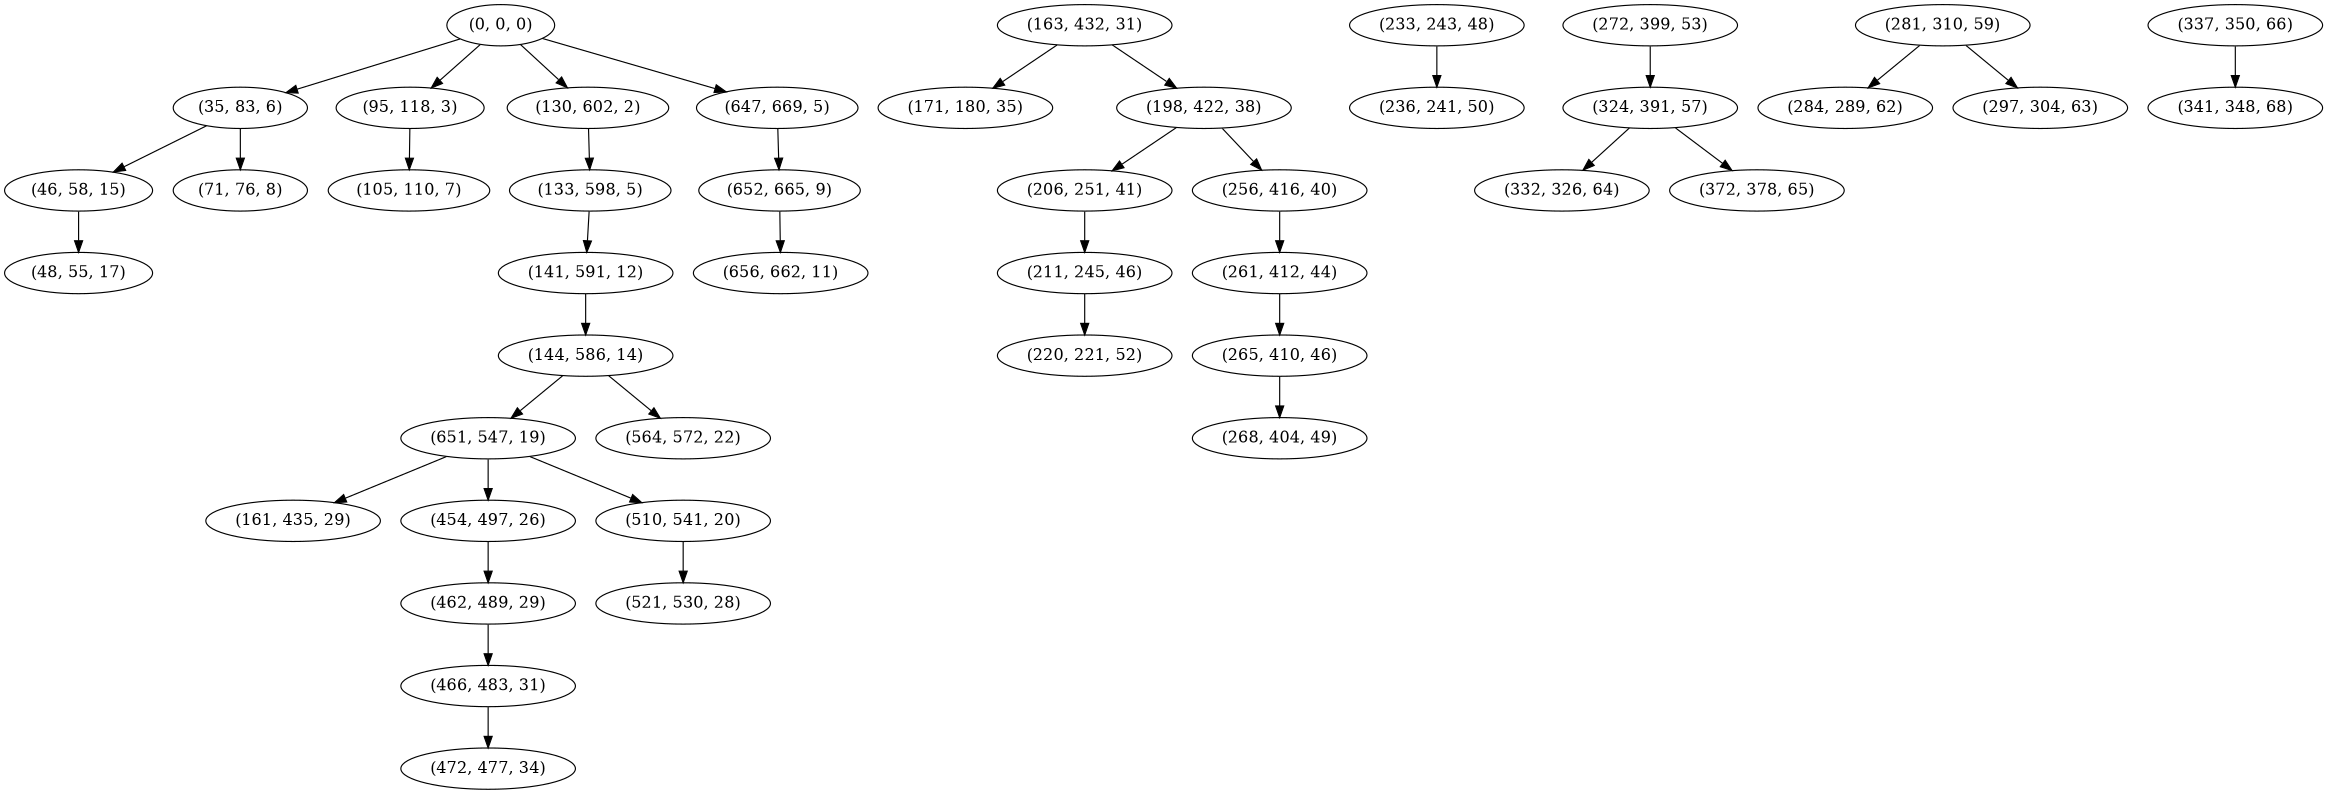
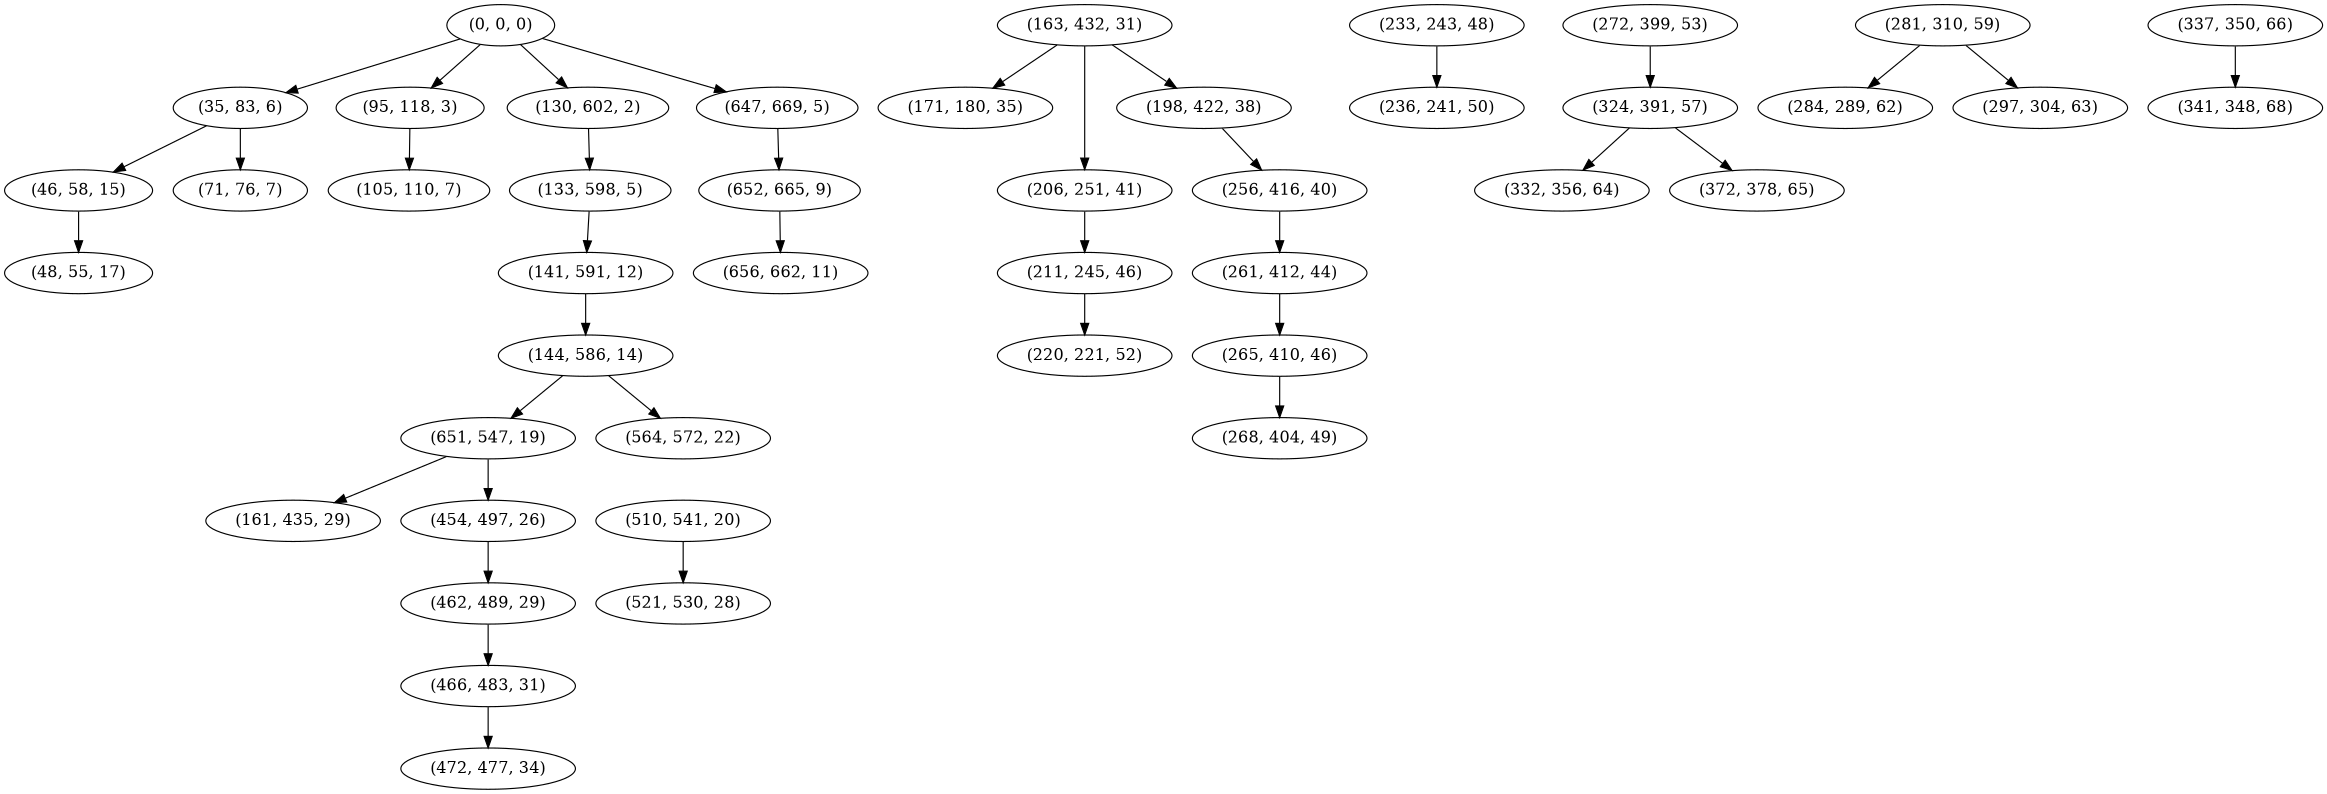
edge "(198, 422, 38)" -> "(206, 251, 41)": now "(163, 432, 31)" -> "(206, 251, 41)"
node "(71, 76, 8)": label "(71, 76, 8)" -> "(71, 76, 7)"
node "(332, 326, 64)": label "(332, 326, 64)" -> "(332, 356, 64)"
edge "(651, 547, 19)" -> "(510, 541, 20)": removed
